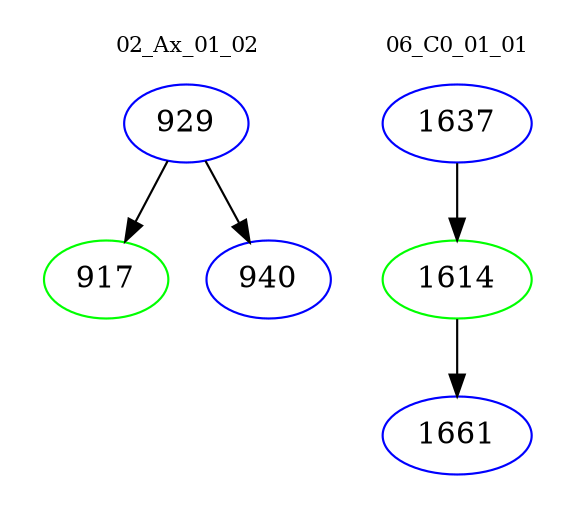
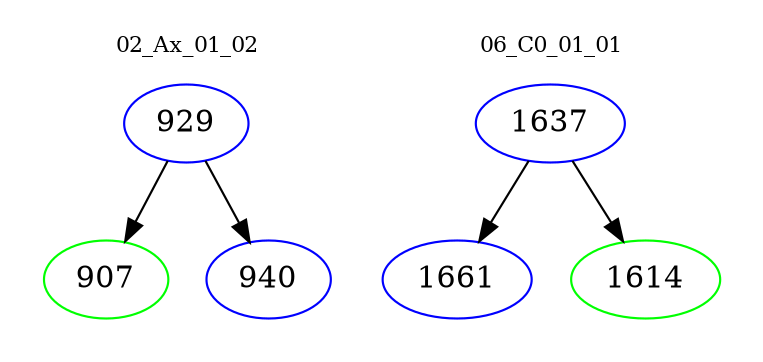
node "917": label "917" -> "907"
edge "1614" -> "1661": now "1637" -> "1661"
